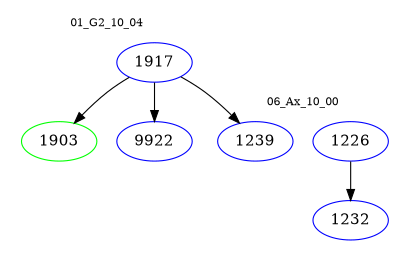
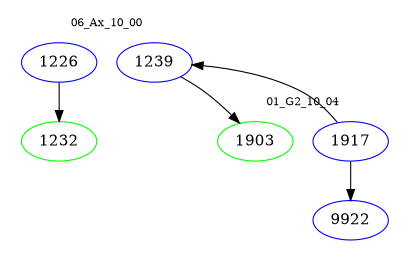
edge "1917" -> "1903": now "1239" -> "1903"
node "1232": color blue -> green
